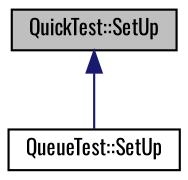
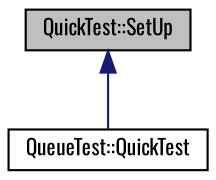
node "QueueTest::SetUp": label "QueueTest::SetUp" -> "QueueTest::QuickTest"
